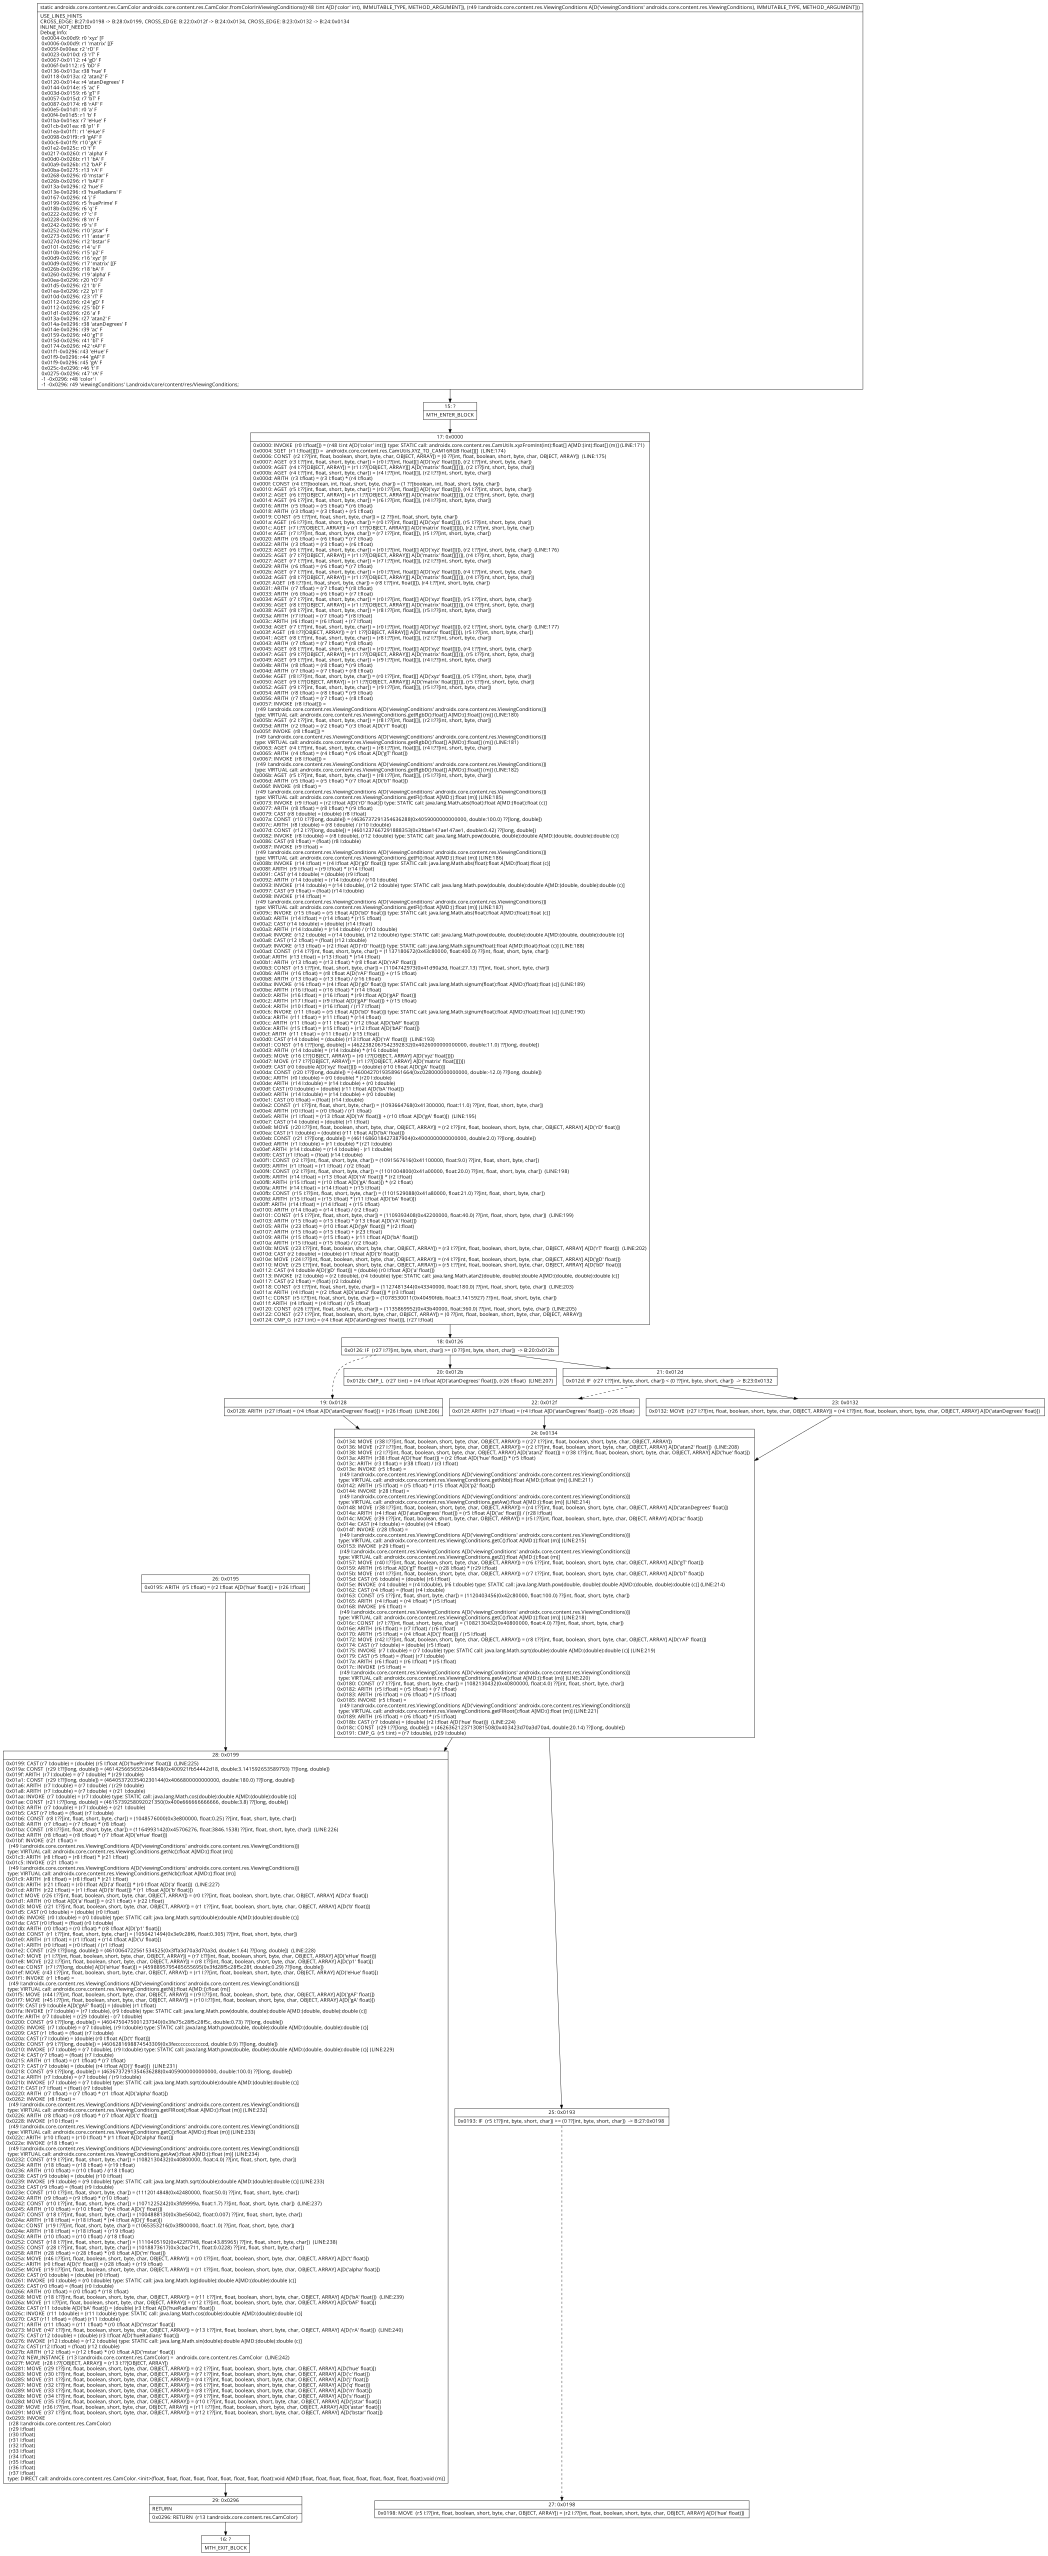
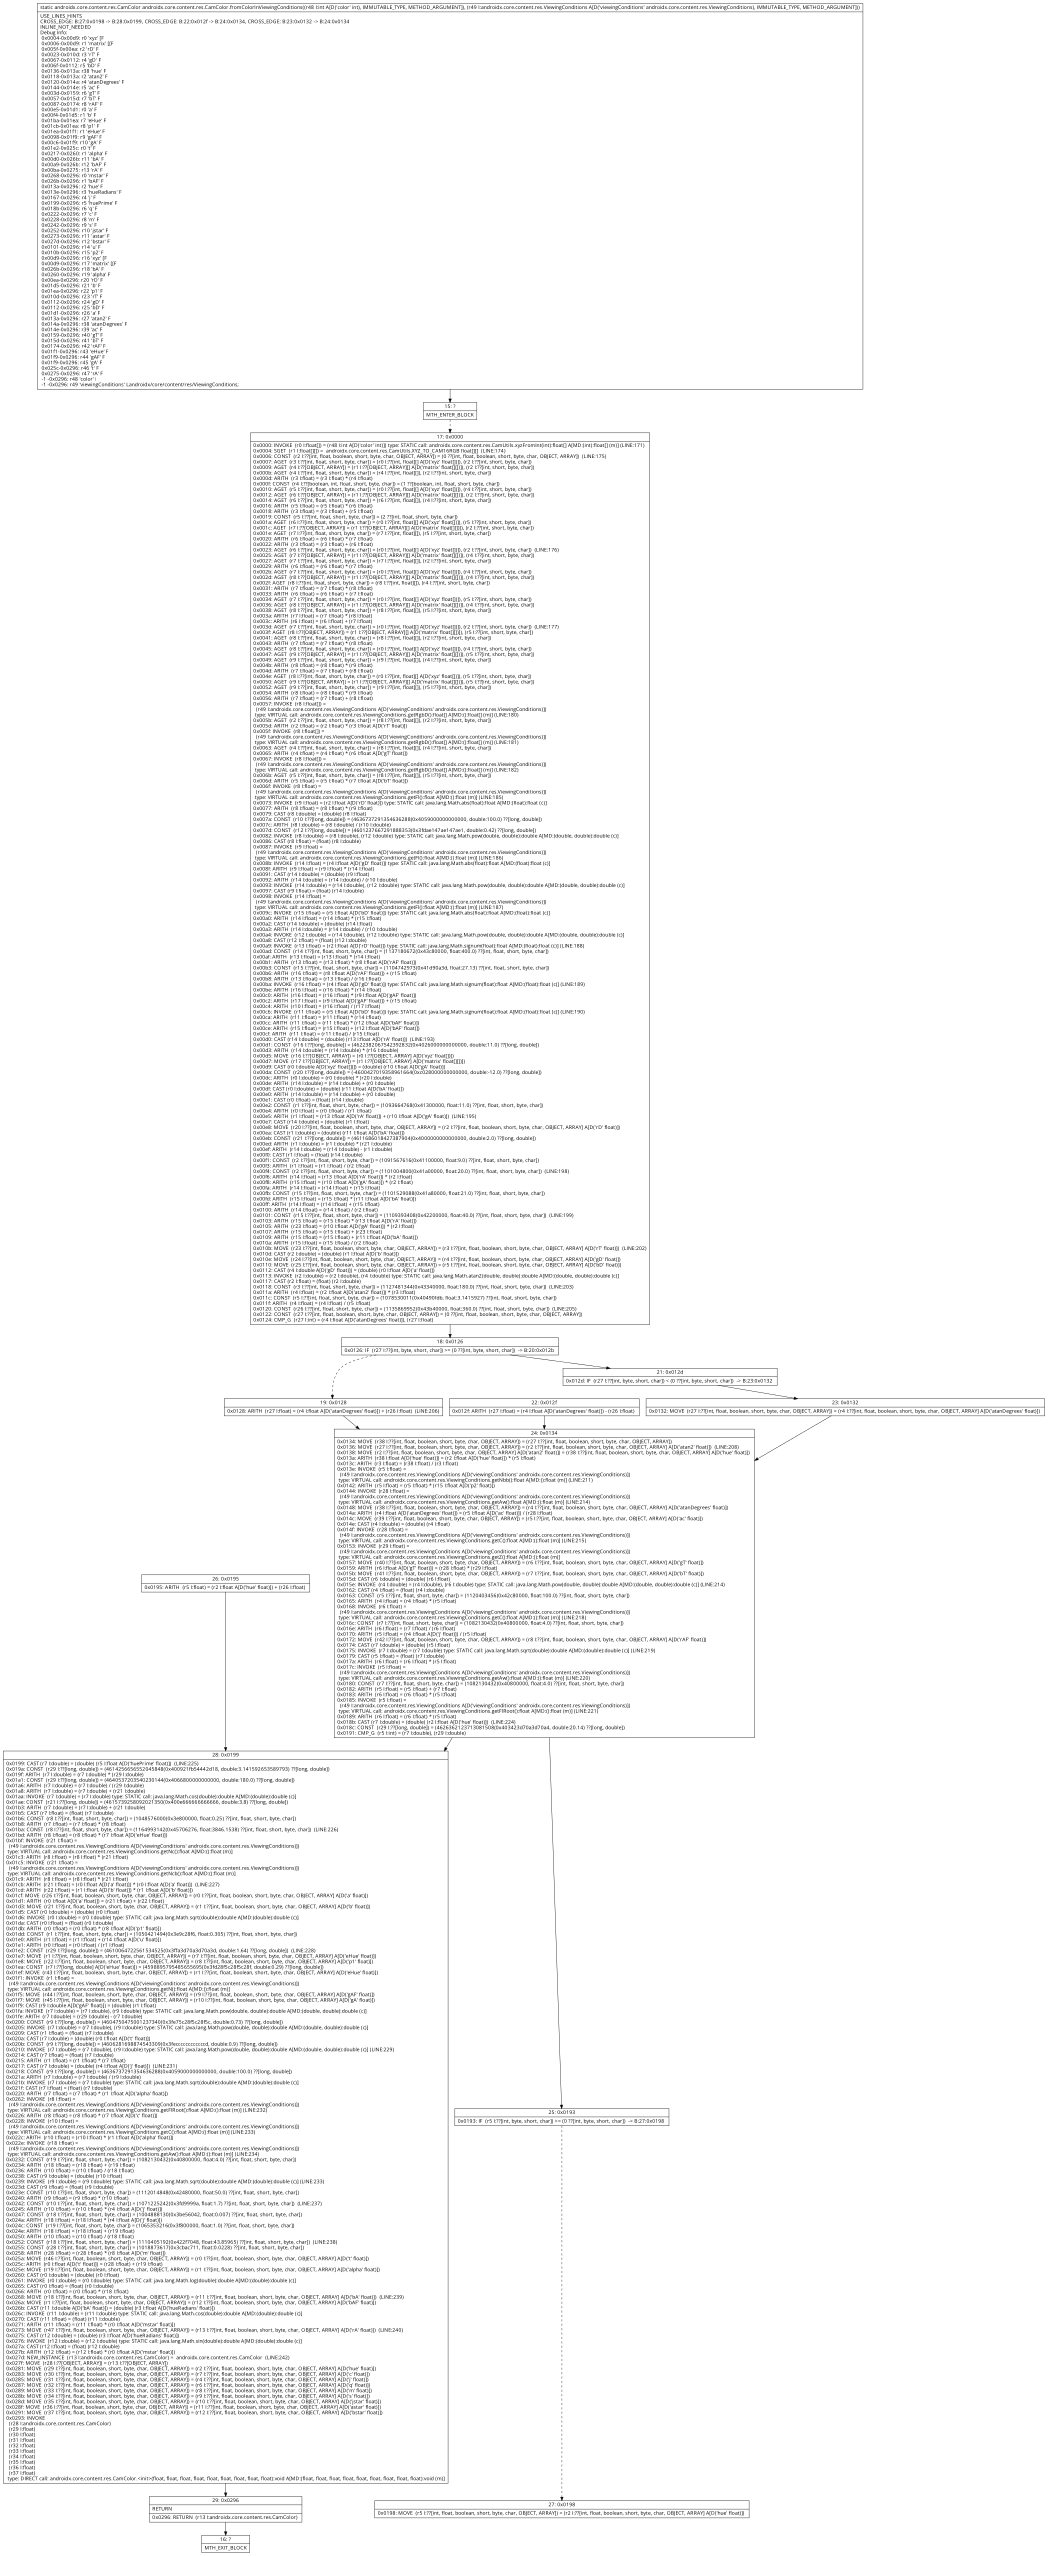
edge "15: ?" -> "17: 0x0000": style solid -> dashed
node "20: 0x012b": removed
edge "21: 0x012d" -> "22: 0x012f": removed
